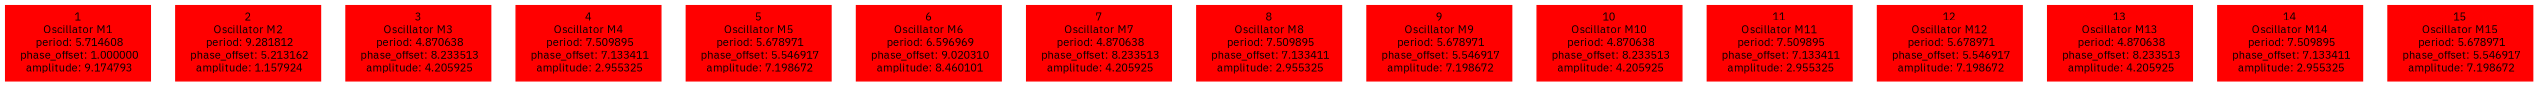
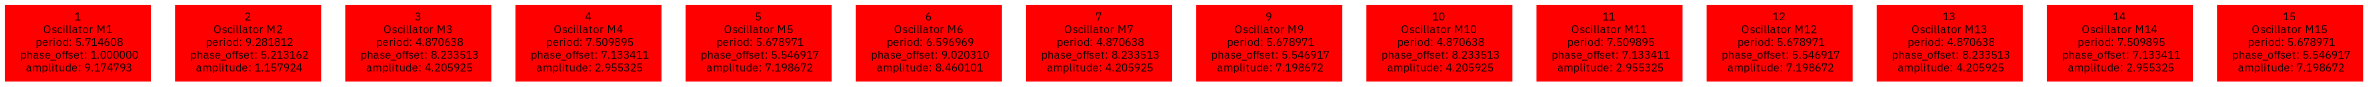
node "8": removed
